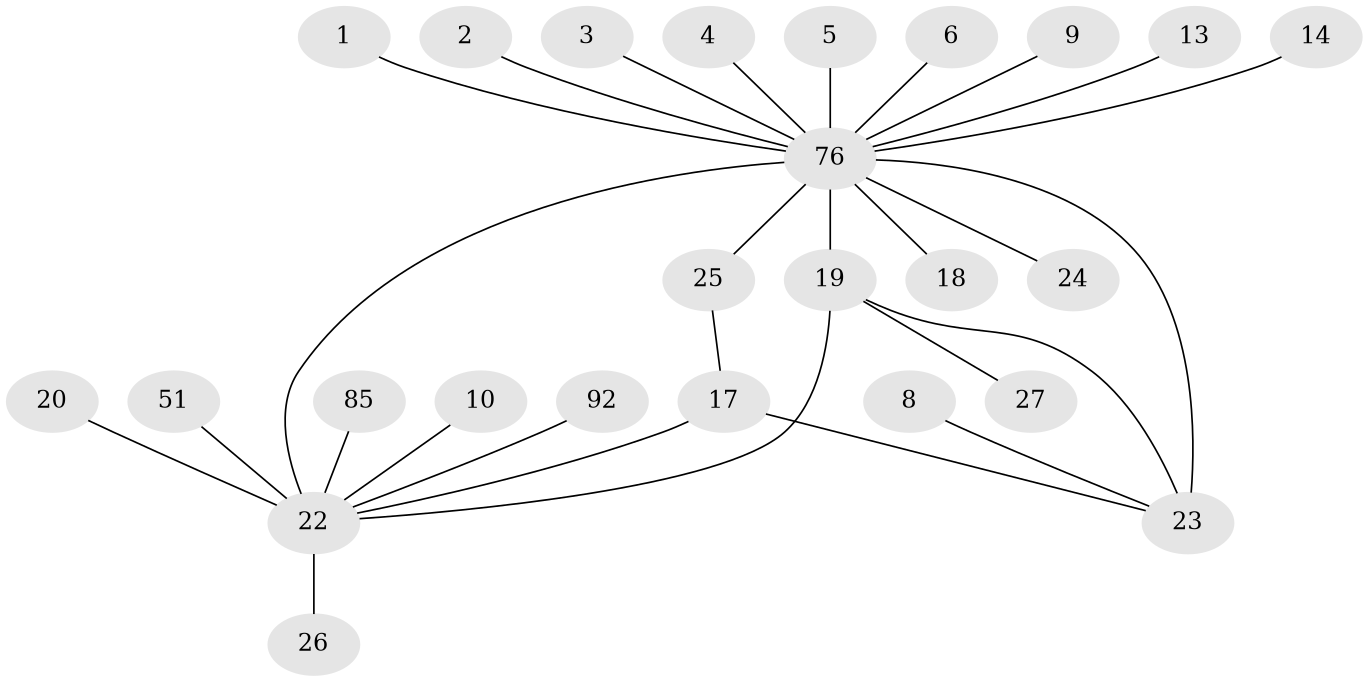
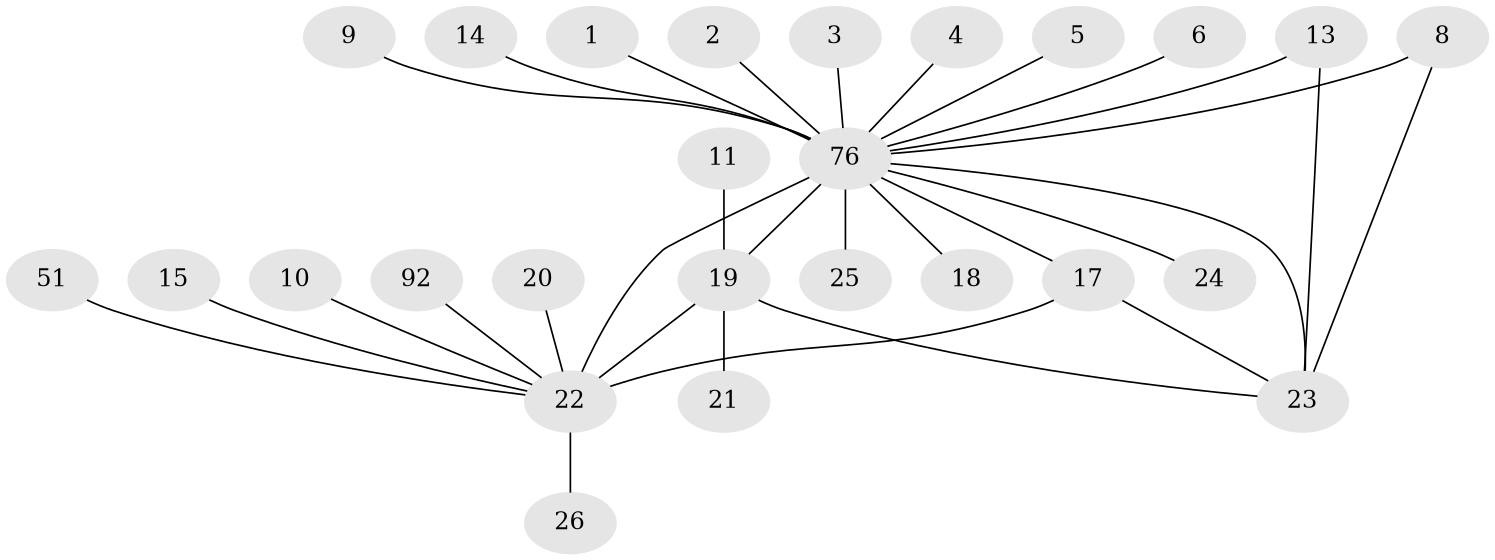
edge "8" -- "76": added
node "11": added
edge "13" -- "23": added
edge "25" -- "17": now "76" -- "17"
node "85": label "85" -> "15"
node "27": label "27" -> "21"
